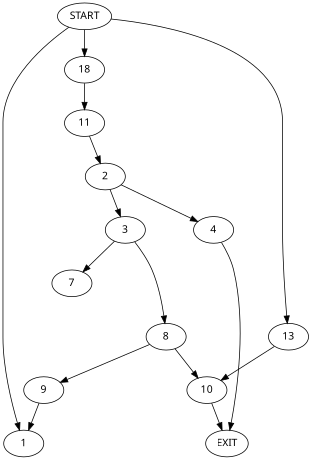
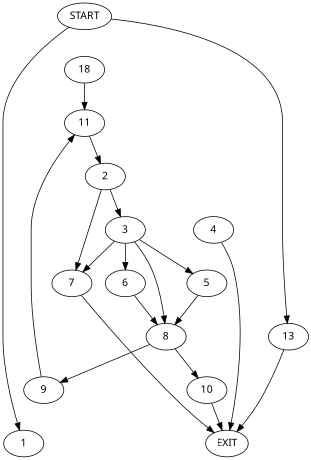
edge "START" -> "18": removed
edge "2" -> "4": now "2" -> "7"
node "6": added
node "5": added
edge "13" -> "10": now "13" -> "EXIT"
edge "7" -> "EXIT": added
edge "9" -> "1": now "9" -> "11"
